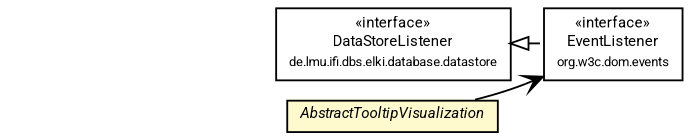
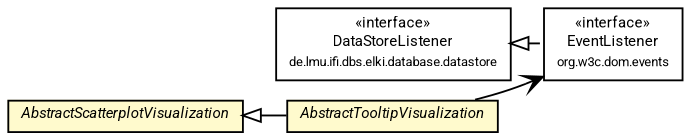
node "AbstractScatterplotVisualization": added
